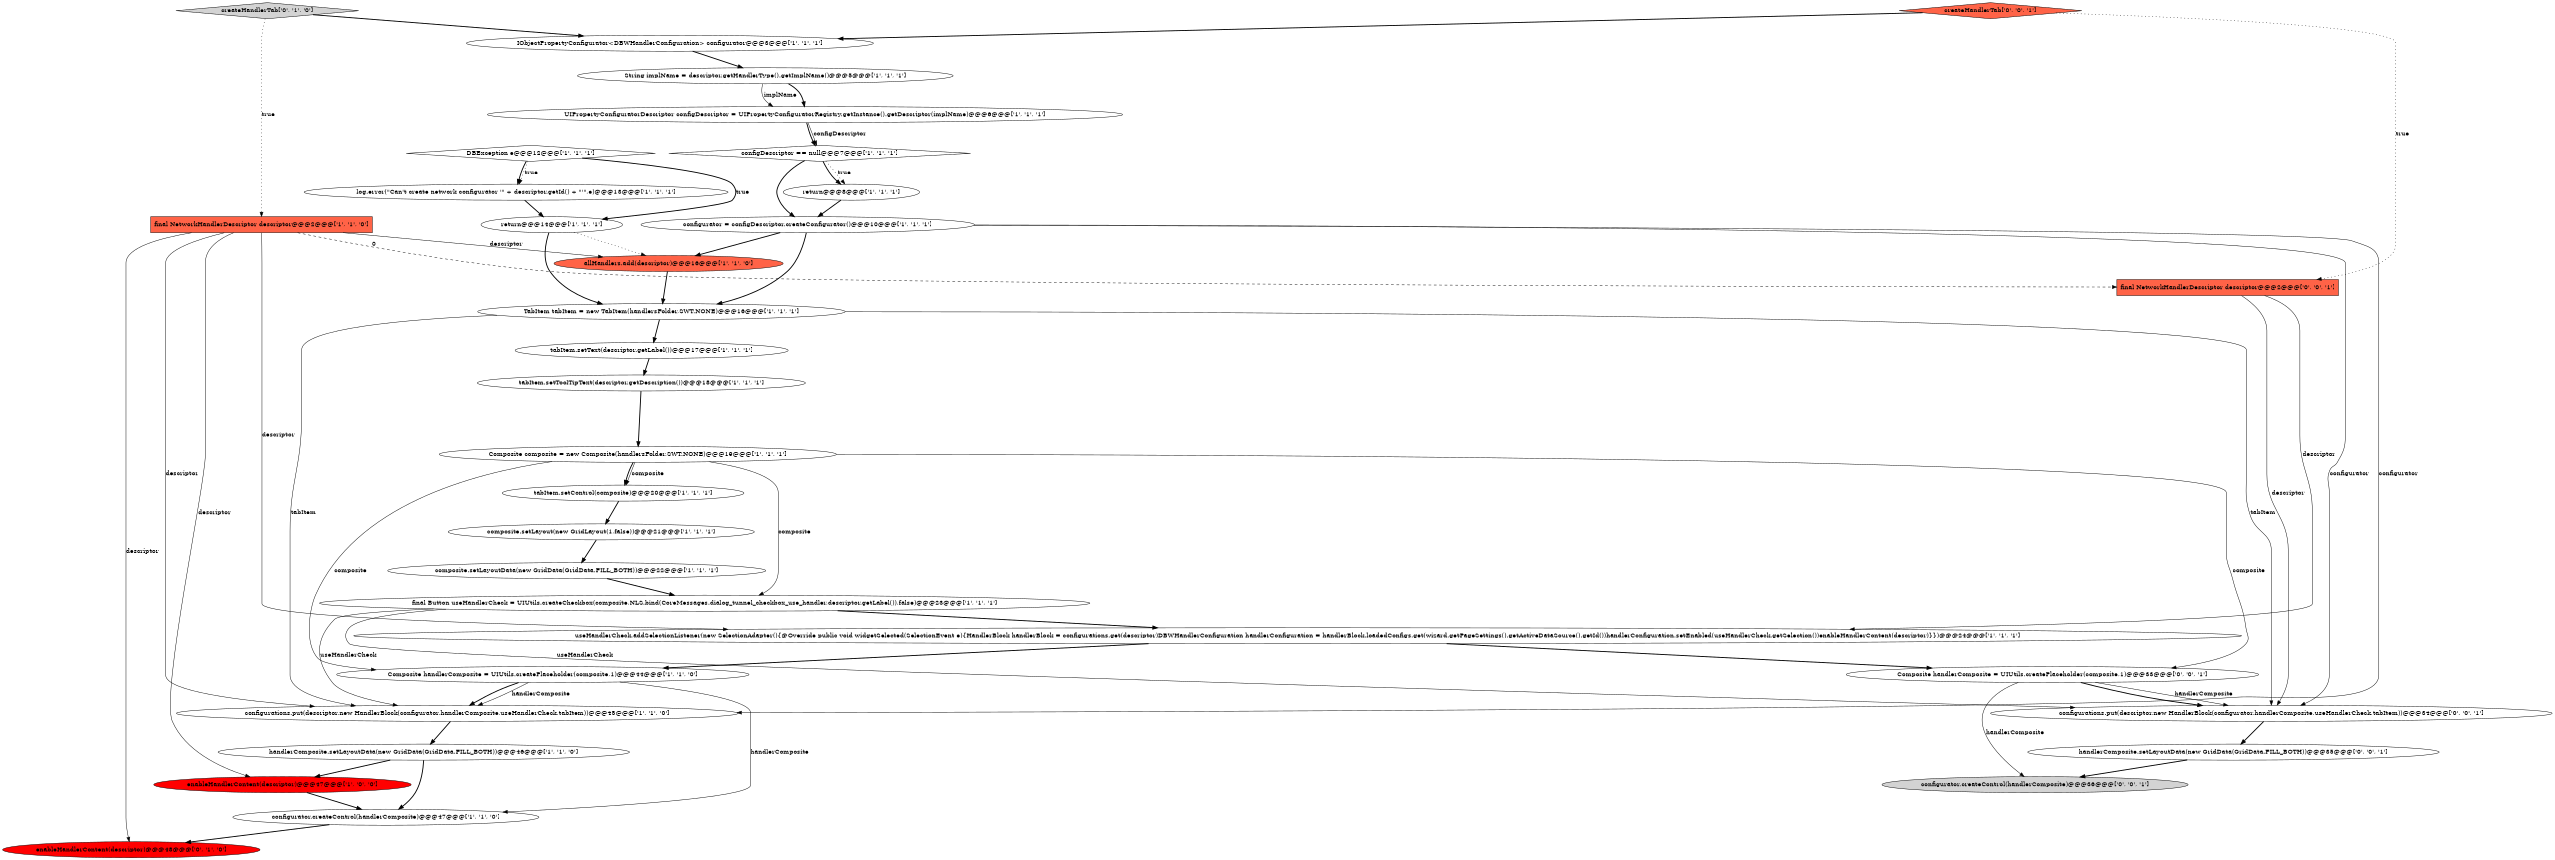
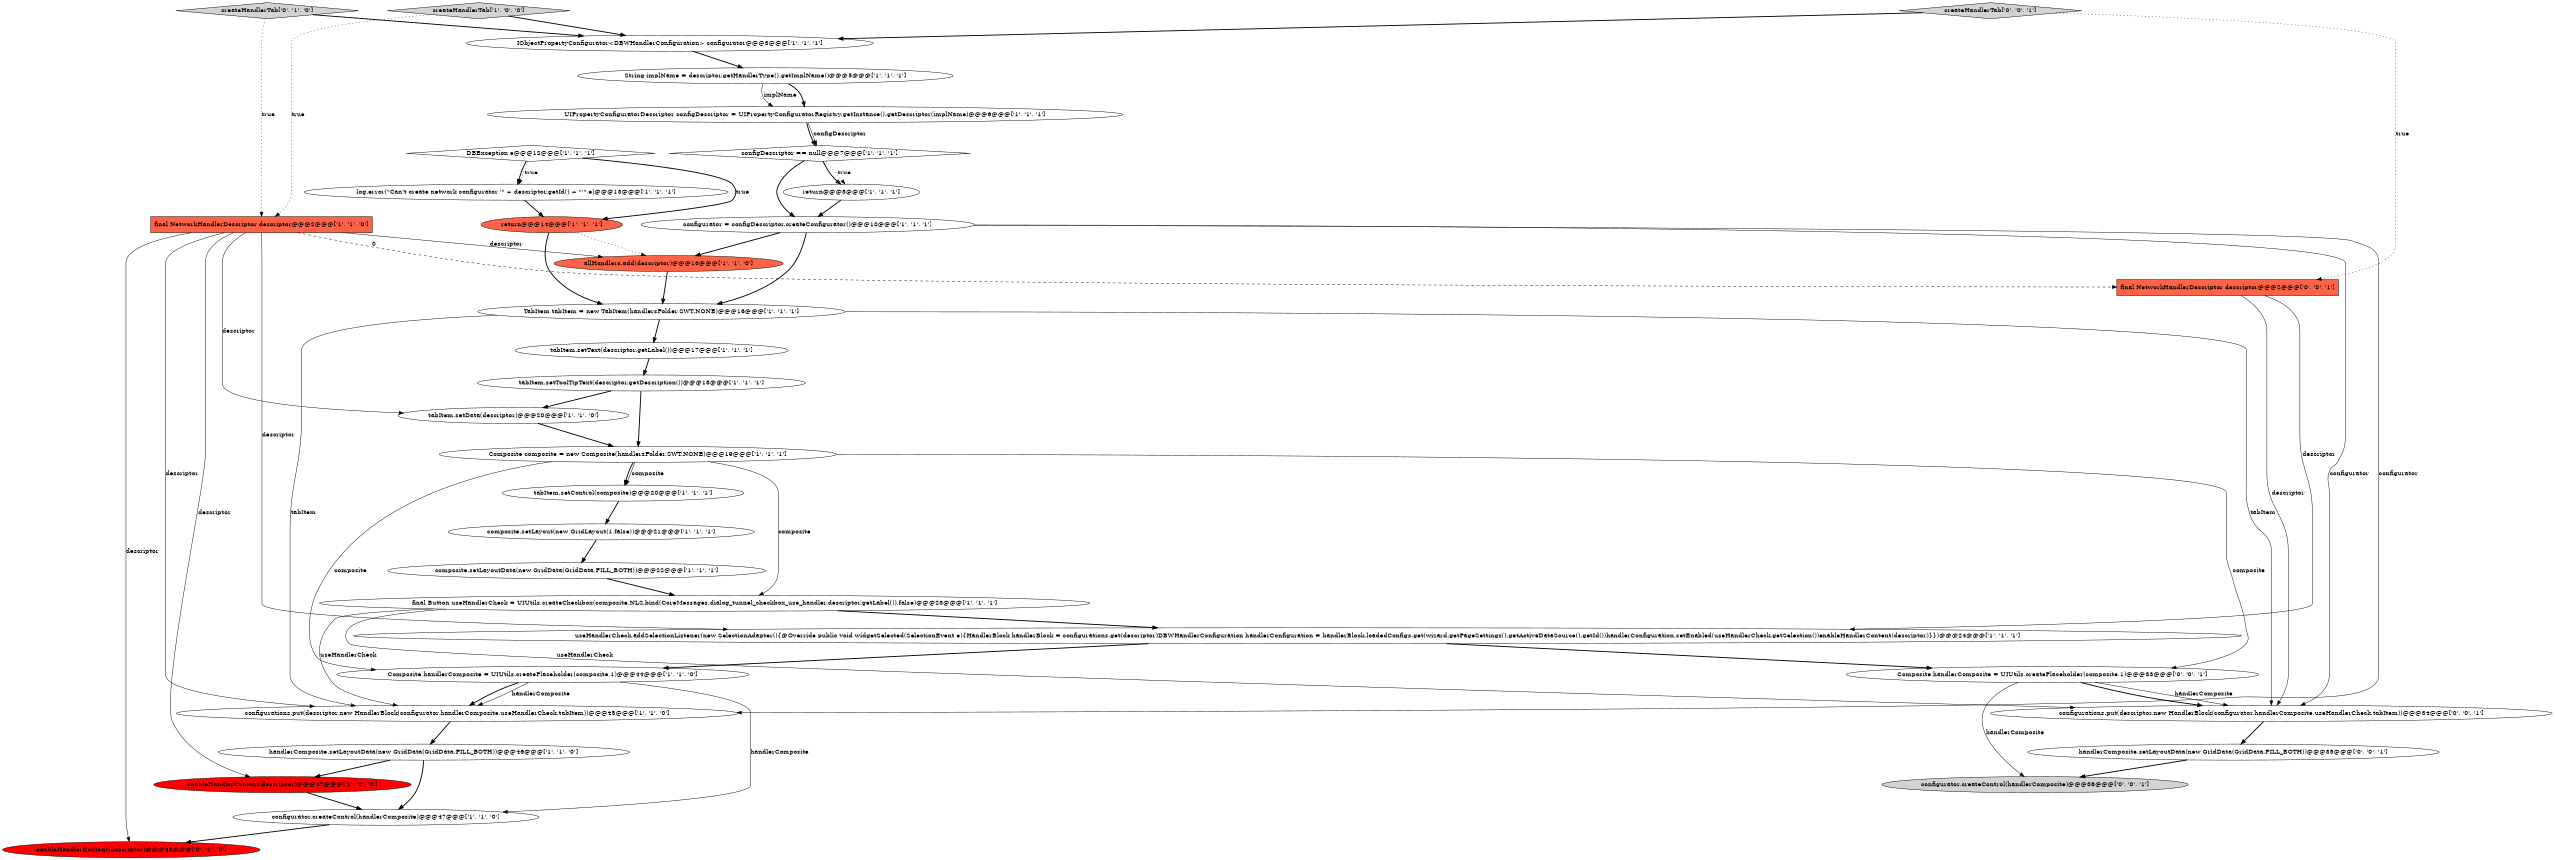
node "createHandlerTab['1', '0', '0']": added
node "createHandlerTab['0', '0', '1']": fillcolor tomato -> lightgray
node "return@@@14@@@['1', '1', '1']": fillcolor white -> tomato
node "tabItem.setData(descriptor)@@@20@@@['1', '1', '0']": added
